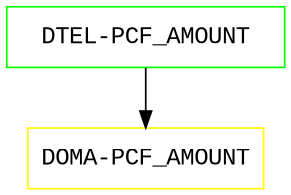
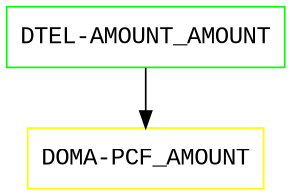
node "DTEL-PCF_AMOUNT": label "DTEL-PCF_AMOUNT" -> "DTEL-AMOUNT_AMOUNT"
